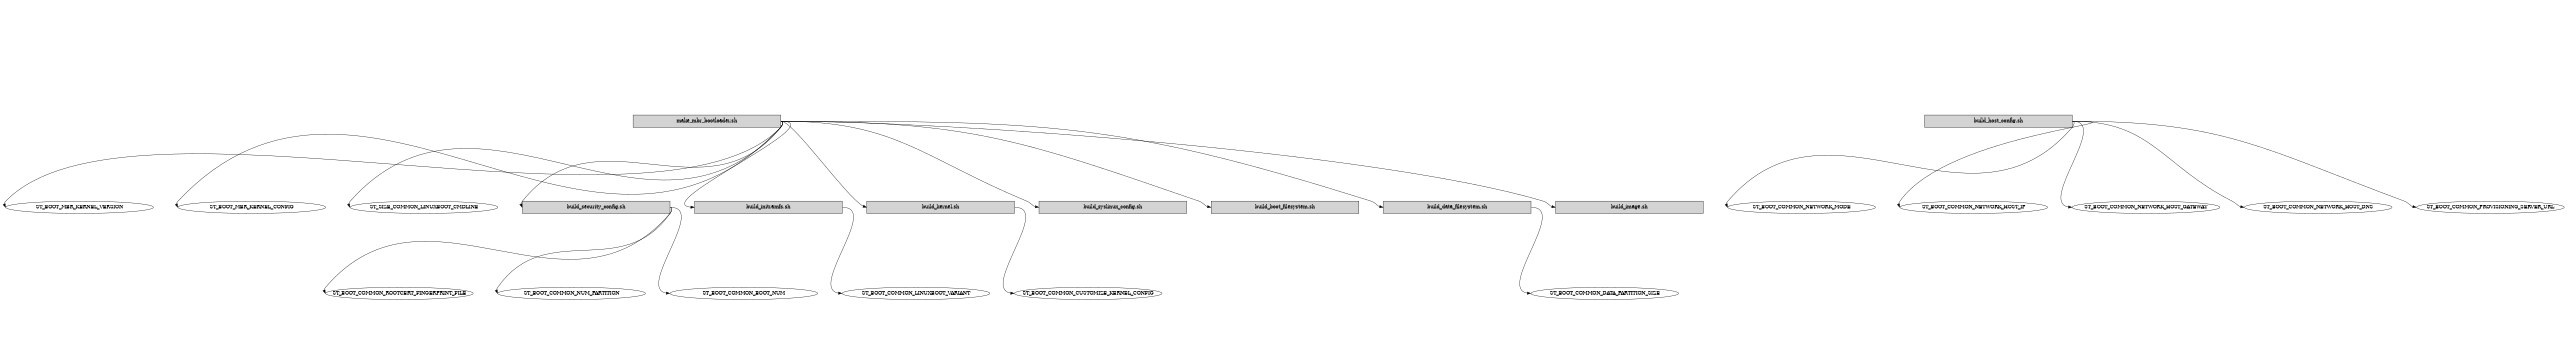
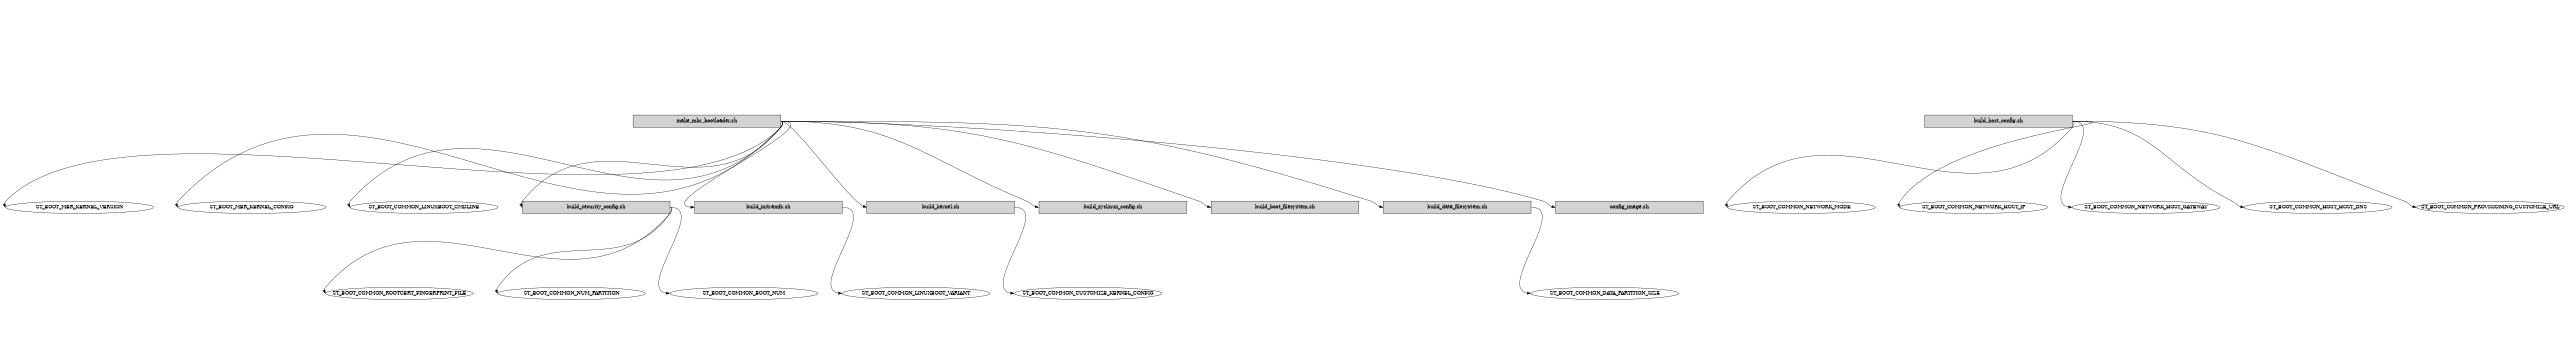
node "ST_SIZE_COMMON_LINUXBOOT_CMDLINE": label "ST_SIZE_COMMON_LINUXBOOT_CMDLINE" -> "ST_BOOT_COMMON_LINUXBOOT_CMDLINE"
node "build_image.sh": label "build_image.sh" -> "config_image.sh"
node "ST_BOOT_COMMON_NETWORK_HOST_DNS": label "ST_BOOT_COMMON_NETWORK_HOST_DNS" -> "ST_BOOT_COMMON_HOST_HOST_DNS"
node "ST_BOOT_COMMON_PROVISIONING_SERVER_URL": label "ST_BOOT_COMMON_PROVISIONING_SERVER_URL" -> "ST_BOOT_COMMON_PROVISIONING_CUSTOMIZE_URL"
